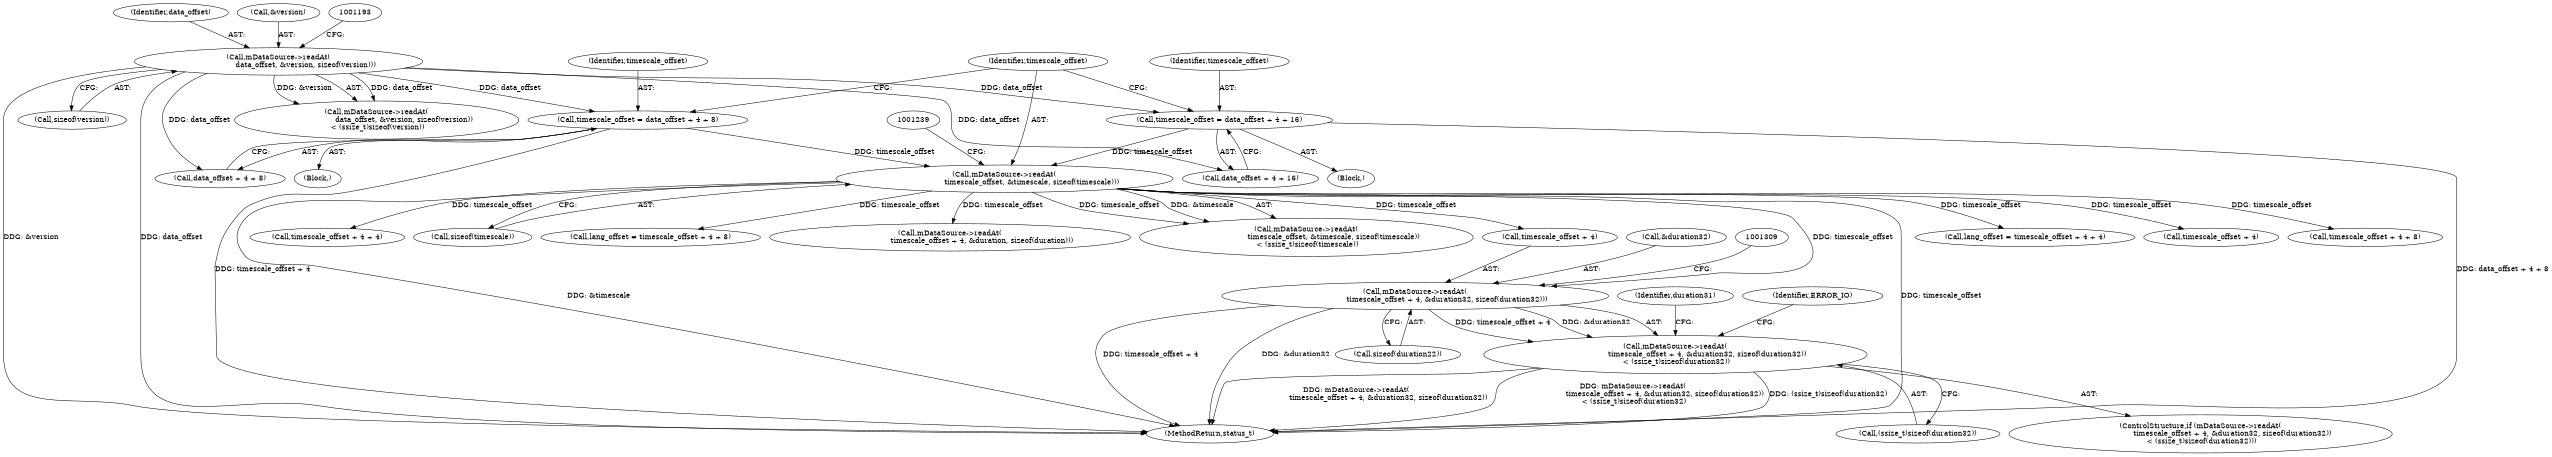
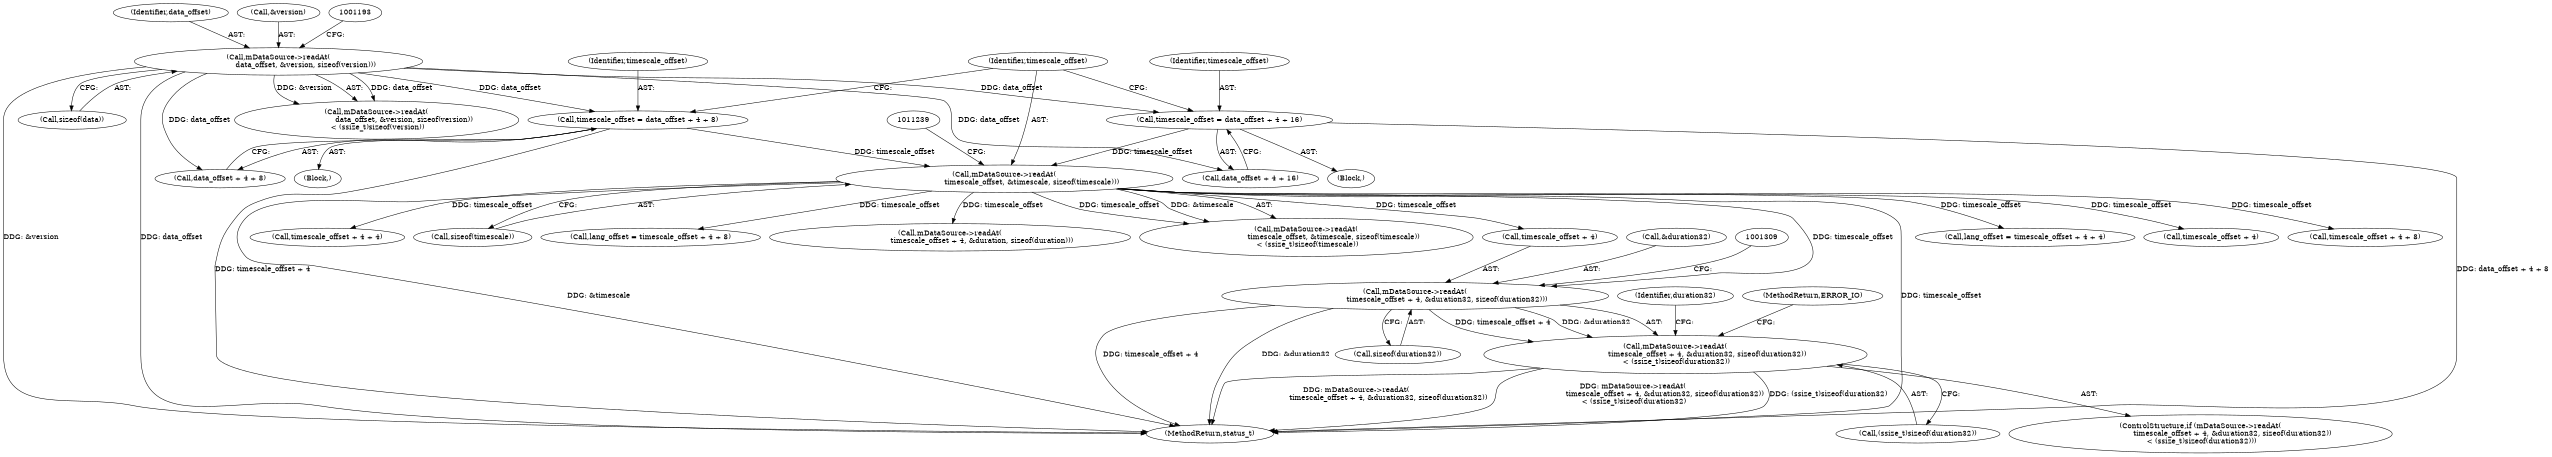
node "(Call,sizeof(version))": label "(Call,sizeof(version))" -> "(Call,sizeof(data))"
node "1001239": label "1001239" -> "1011239"
node "(Identifier,duration31)": label "(Identifier,duration31)" -> "(Identifier,duration32)"
node "(Identifier,ERROR_IO)": label "(Identifier,ERROR_IO)" -> "(MethodReturn,ERROR_IO)"
node "(Call,sizeof(duration22))": label "(Call,sizeof(duration22))" -> "(Call,sizeof(duration32))"
